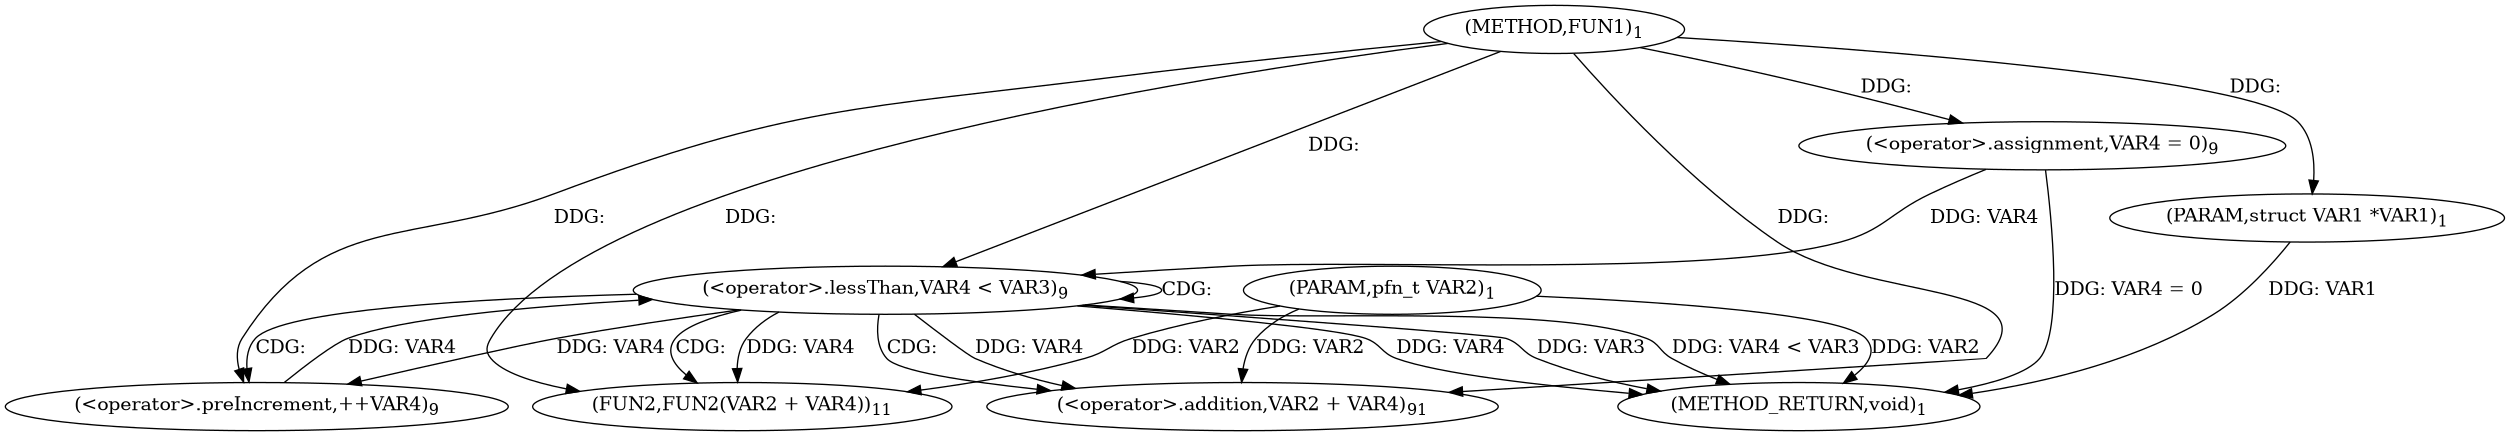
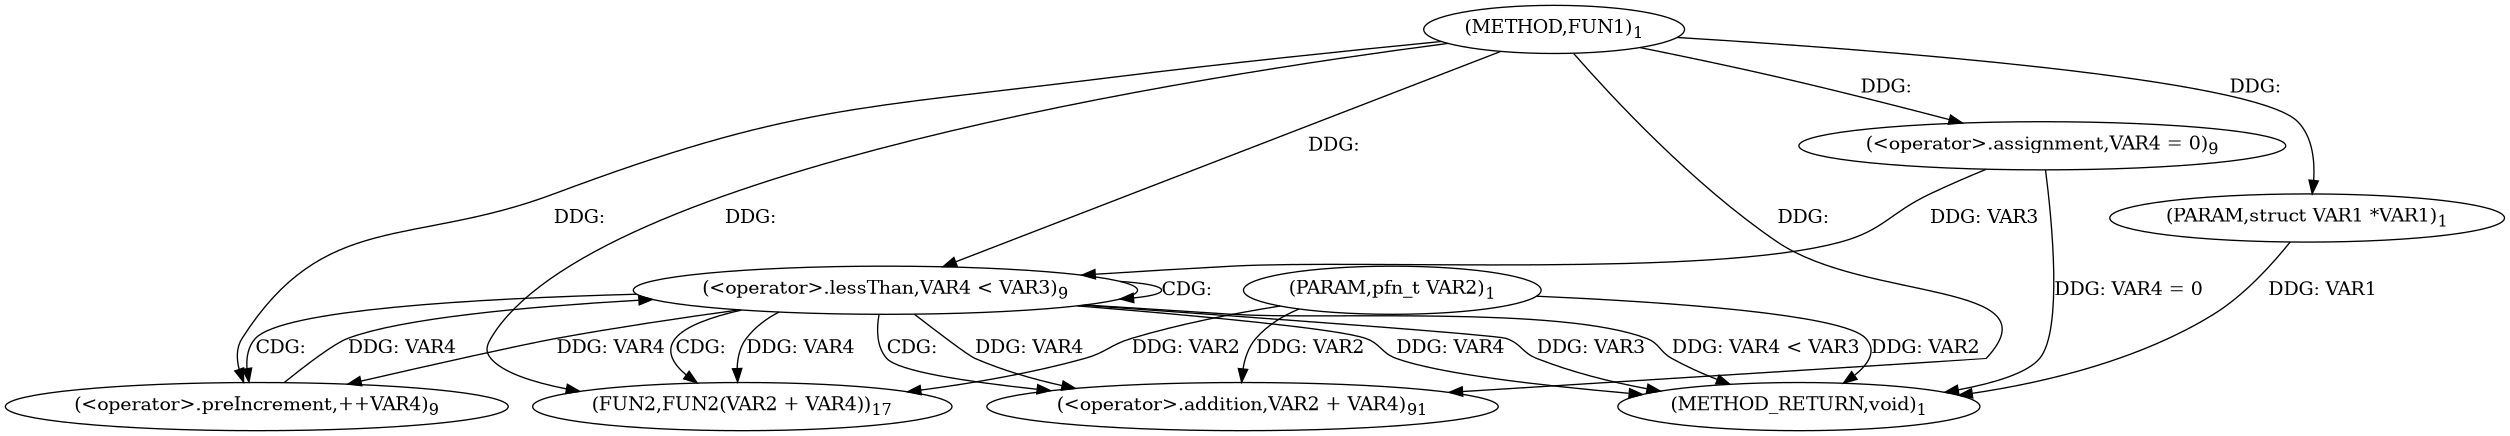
edge "(<operator>.assignment,VAR4 = 0)" -> "(<operator>.lessThan,VAR4 < VAR3)": label "DDG: VAR4" -> "DDG: VAR3"
node "(FUN2,FUN2(VAR2 + VAR4))": text "11" -> "17"
